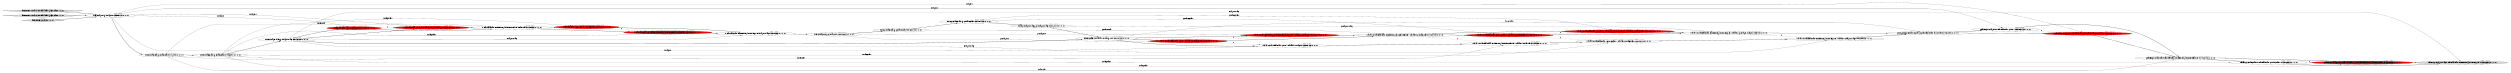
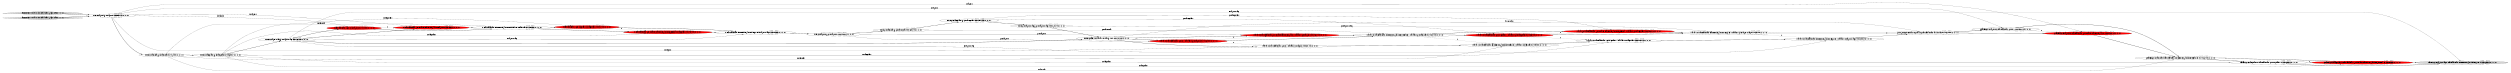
node "testFillFromEnvironment['0', '0', '1']": removed
